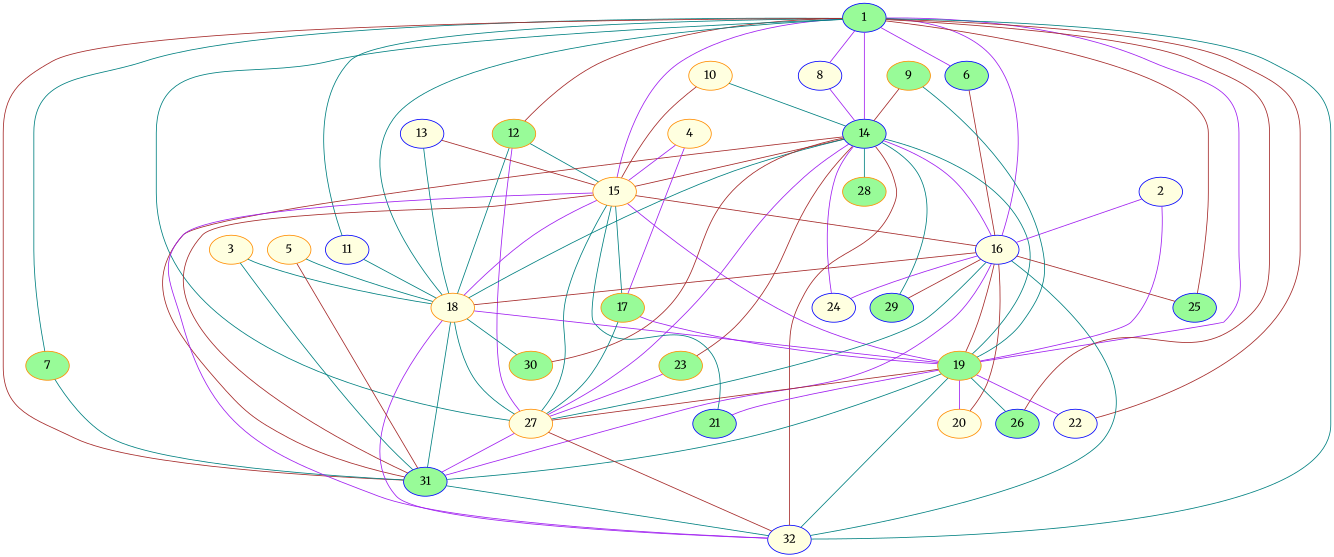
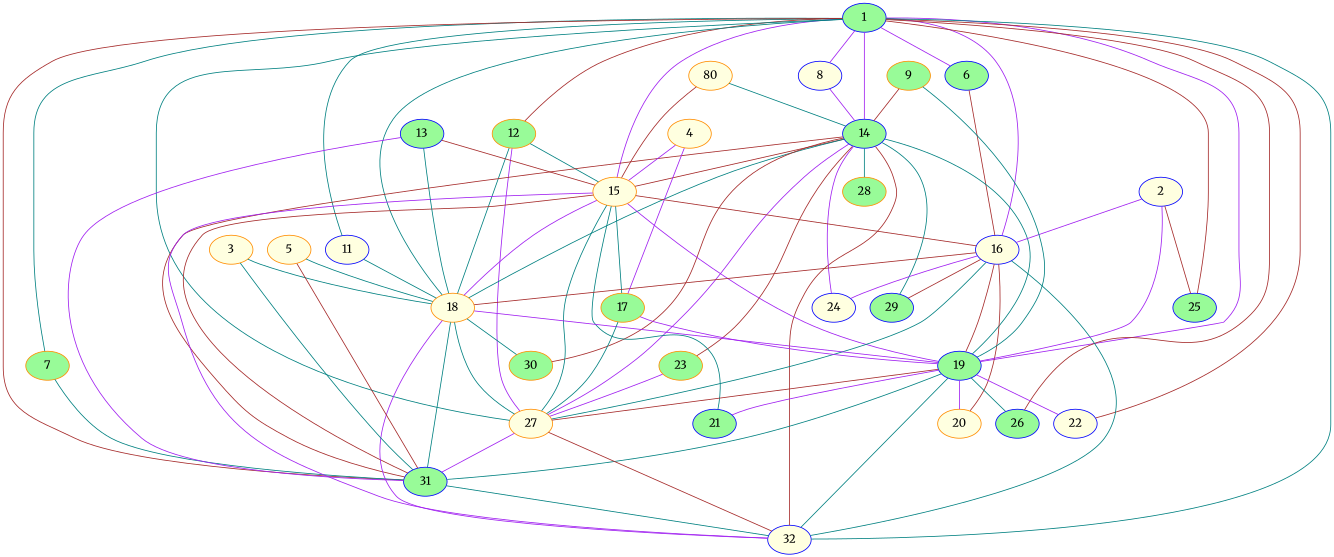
node "10": label "10" -> "80"
node "13": fillcolor lightyellow -> palegreen
edge "14" -- "16": removed
edge "16" -- "25": now "2" -- "25"
node "19": color darkorange -> blue
edge "16" -- "31": now "13" -- "31"
